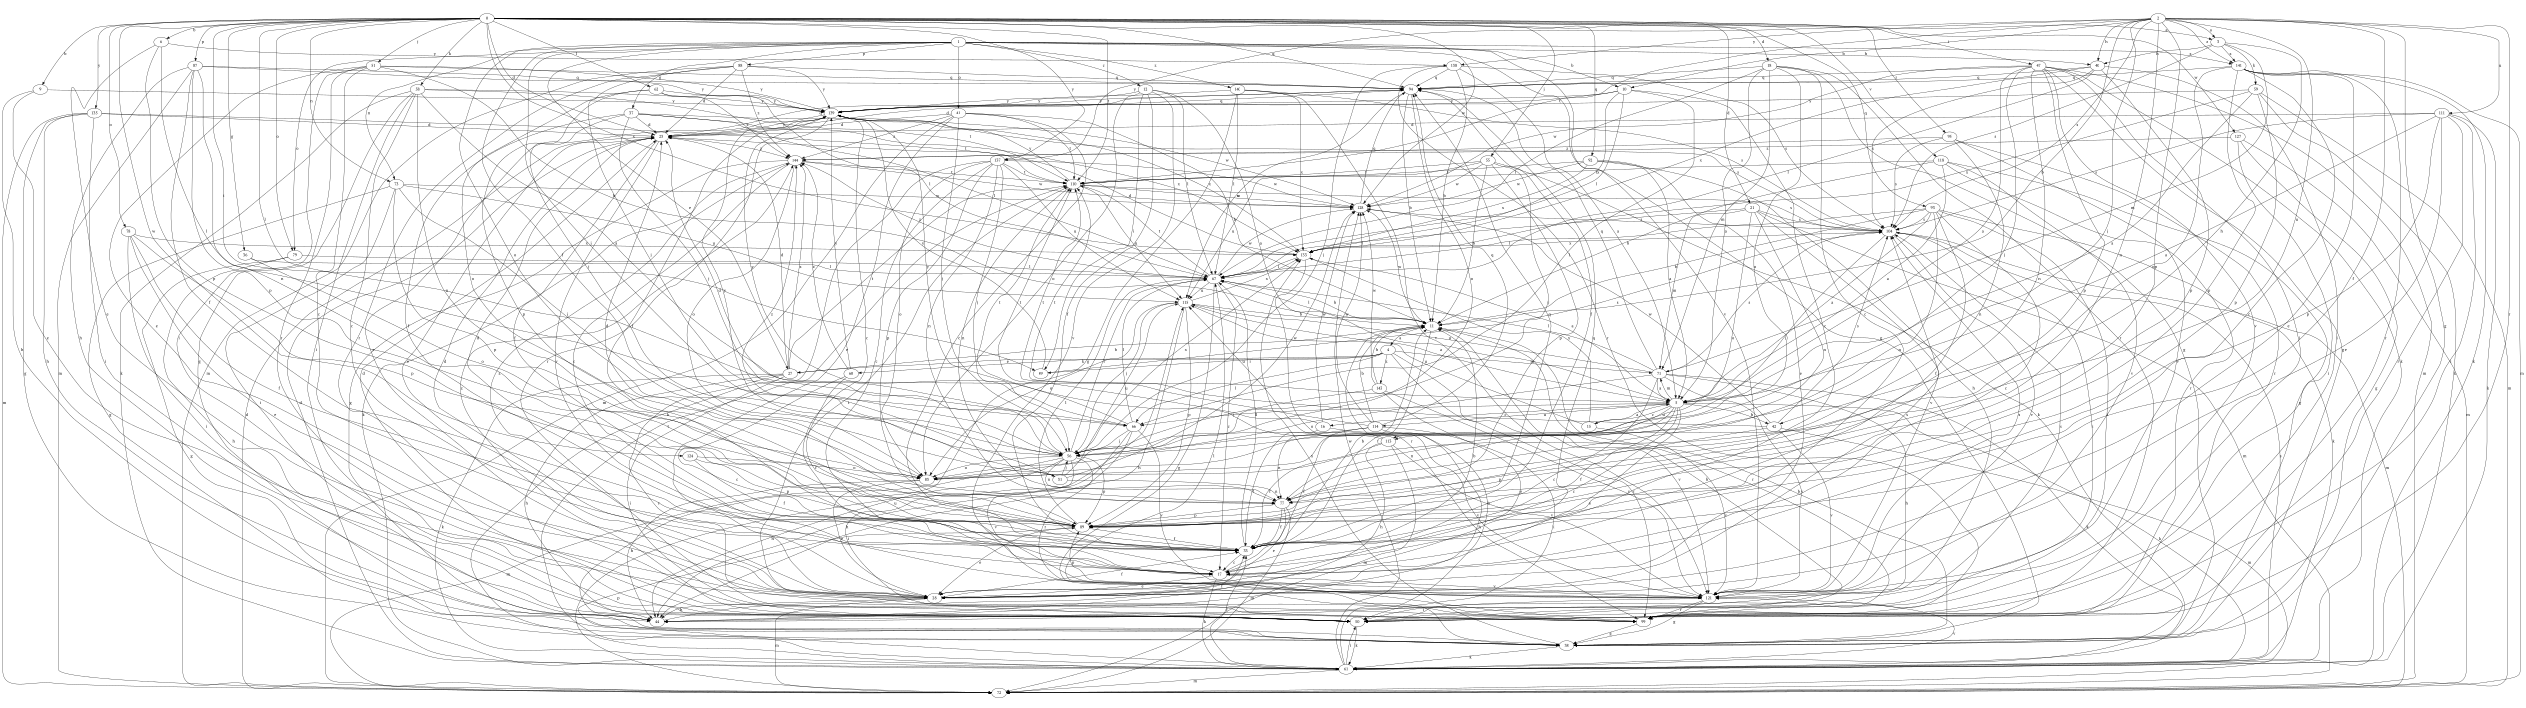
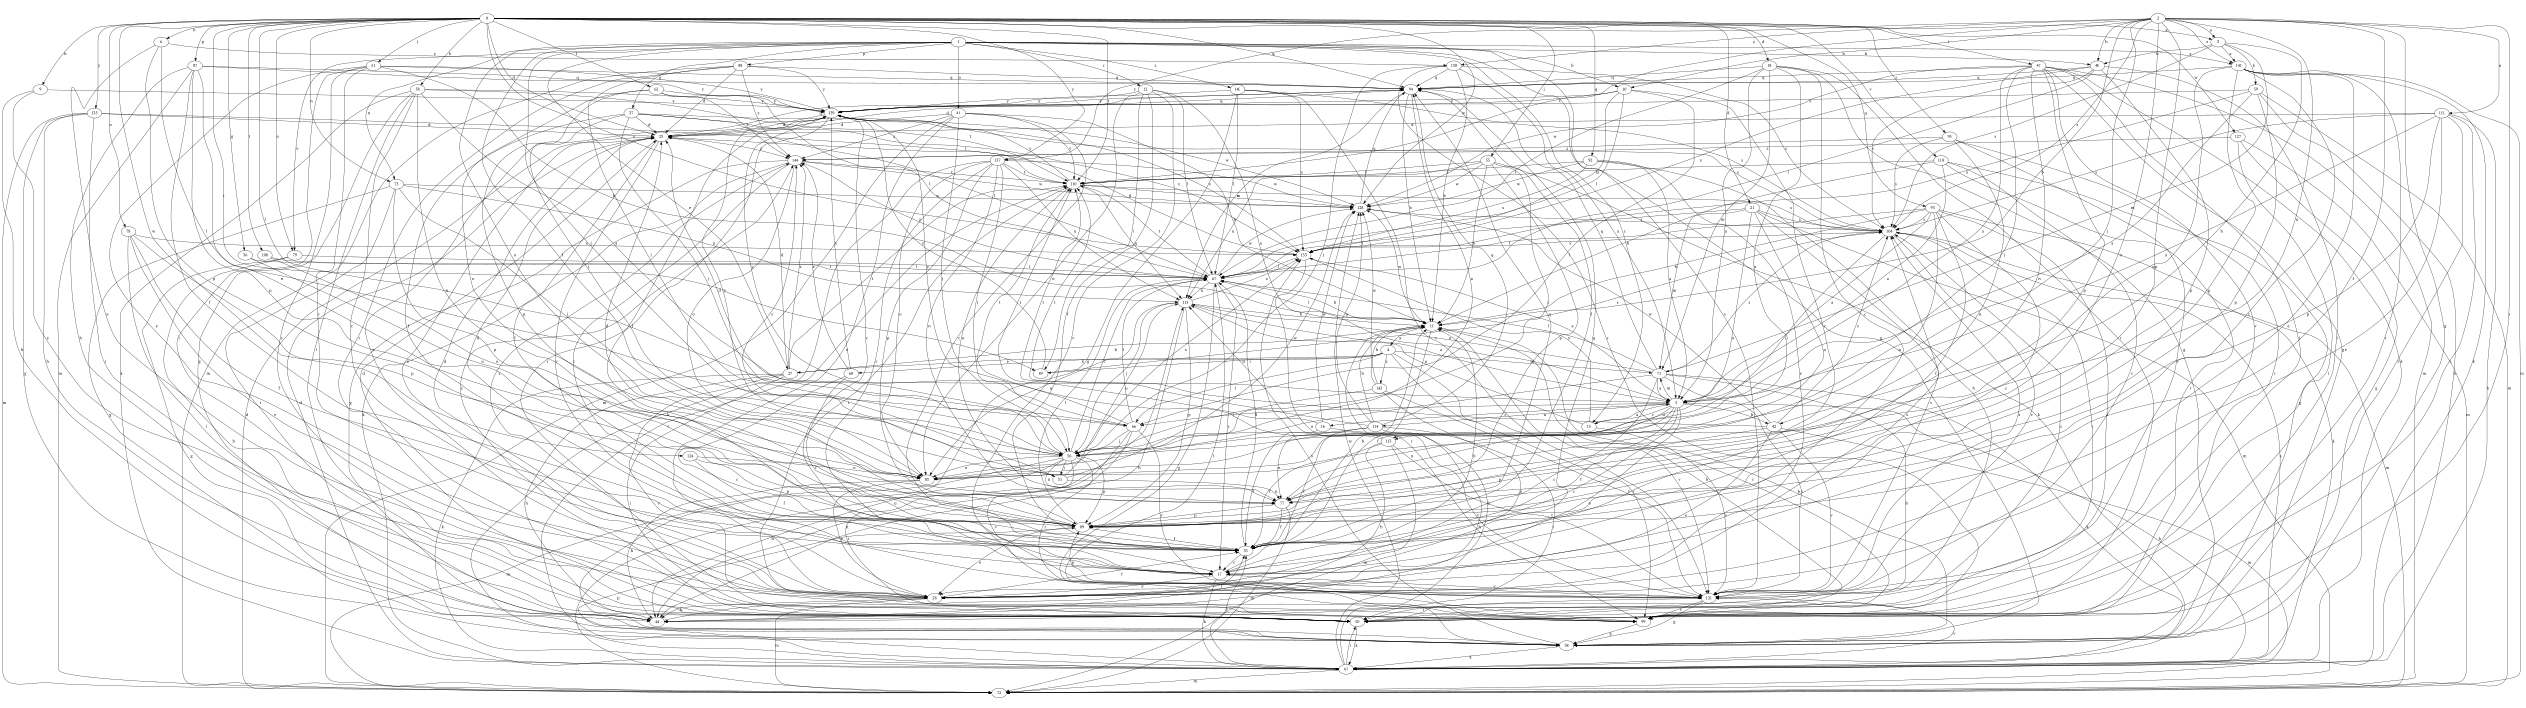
edge "1" -> "15": added, label "c"
edge "139" -> "23": label "y" -> "d"
node "108": added
edge "31" -> "56": reversed
edge "77" -> "28": now "42" -> "28"
